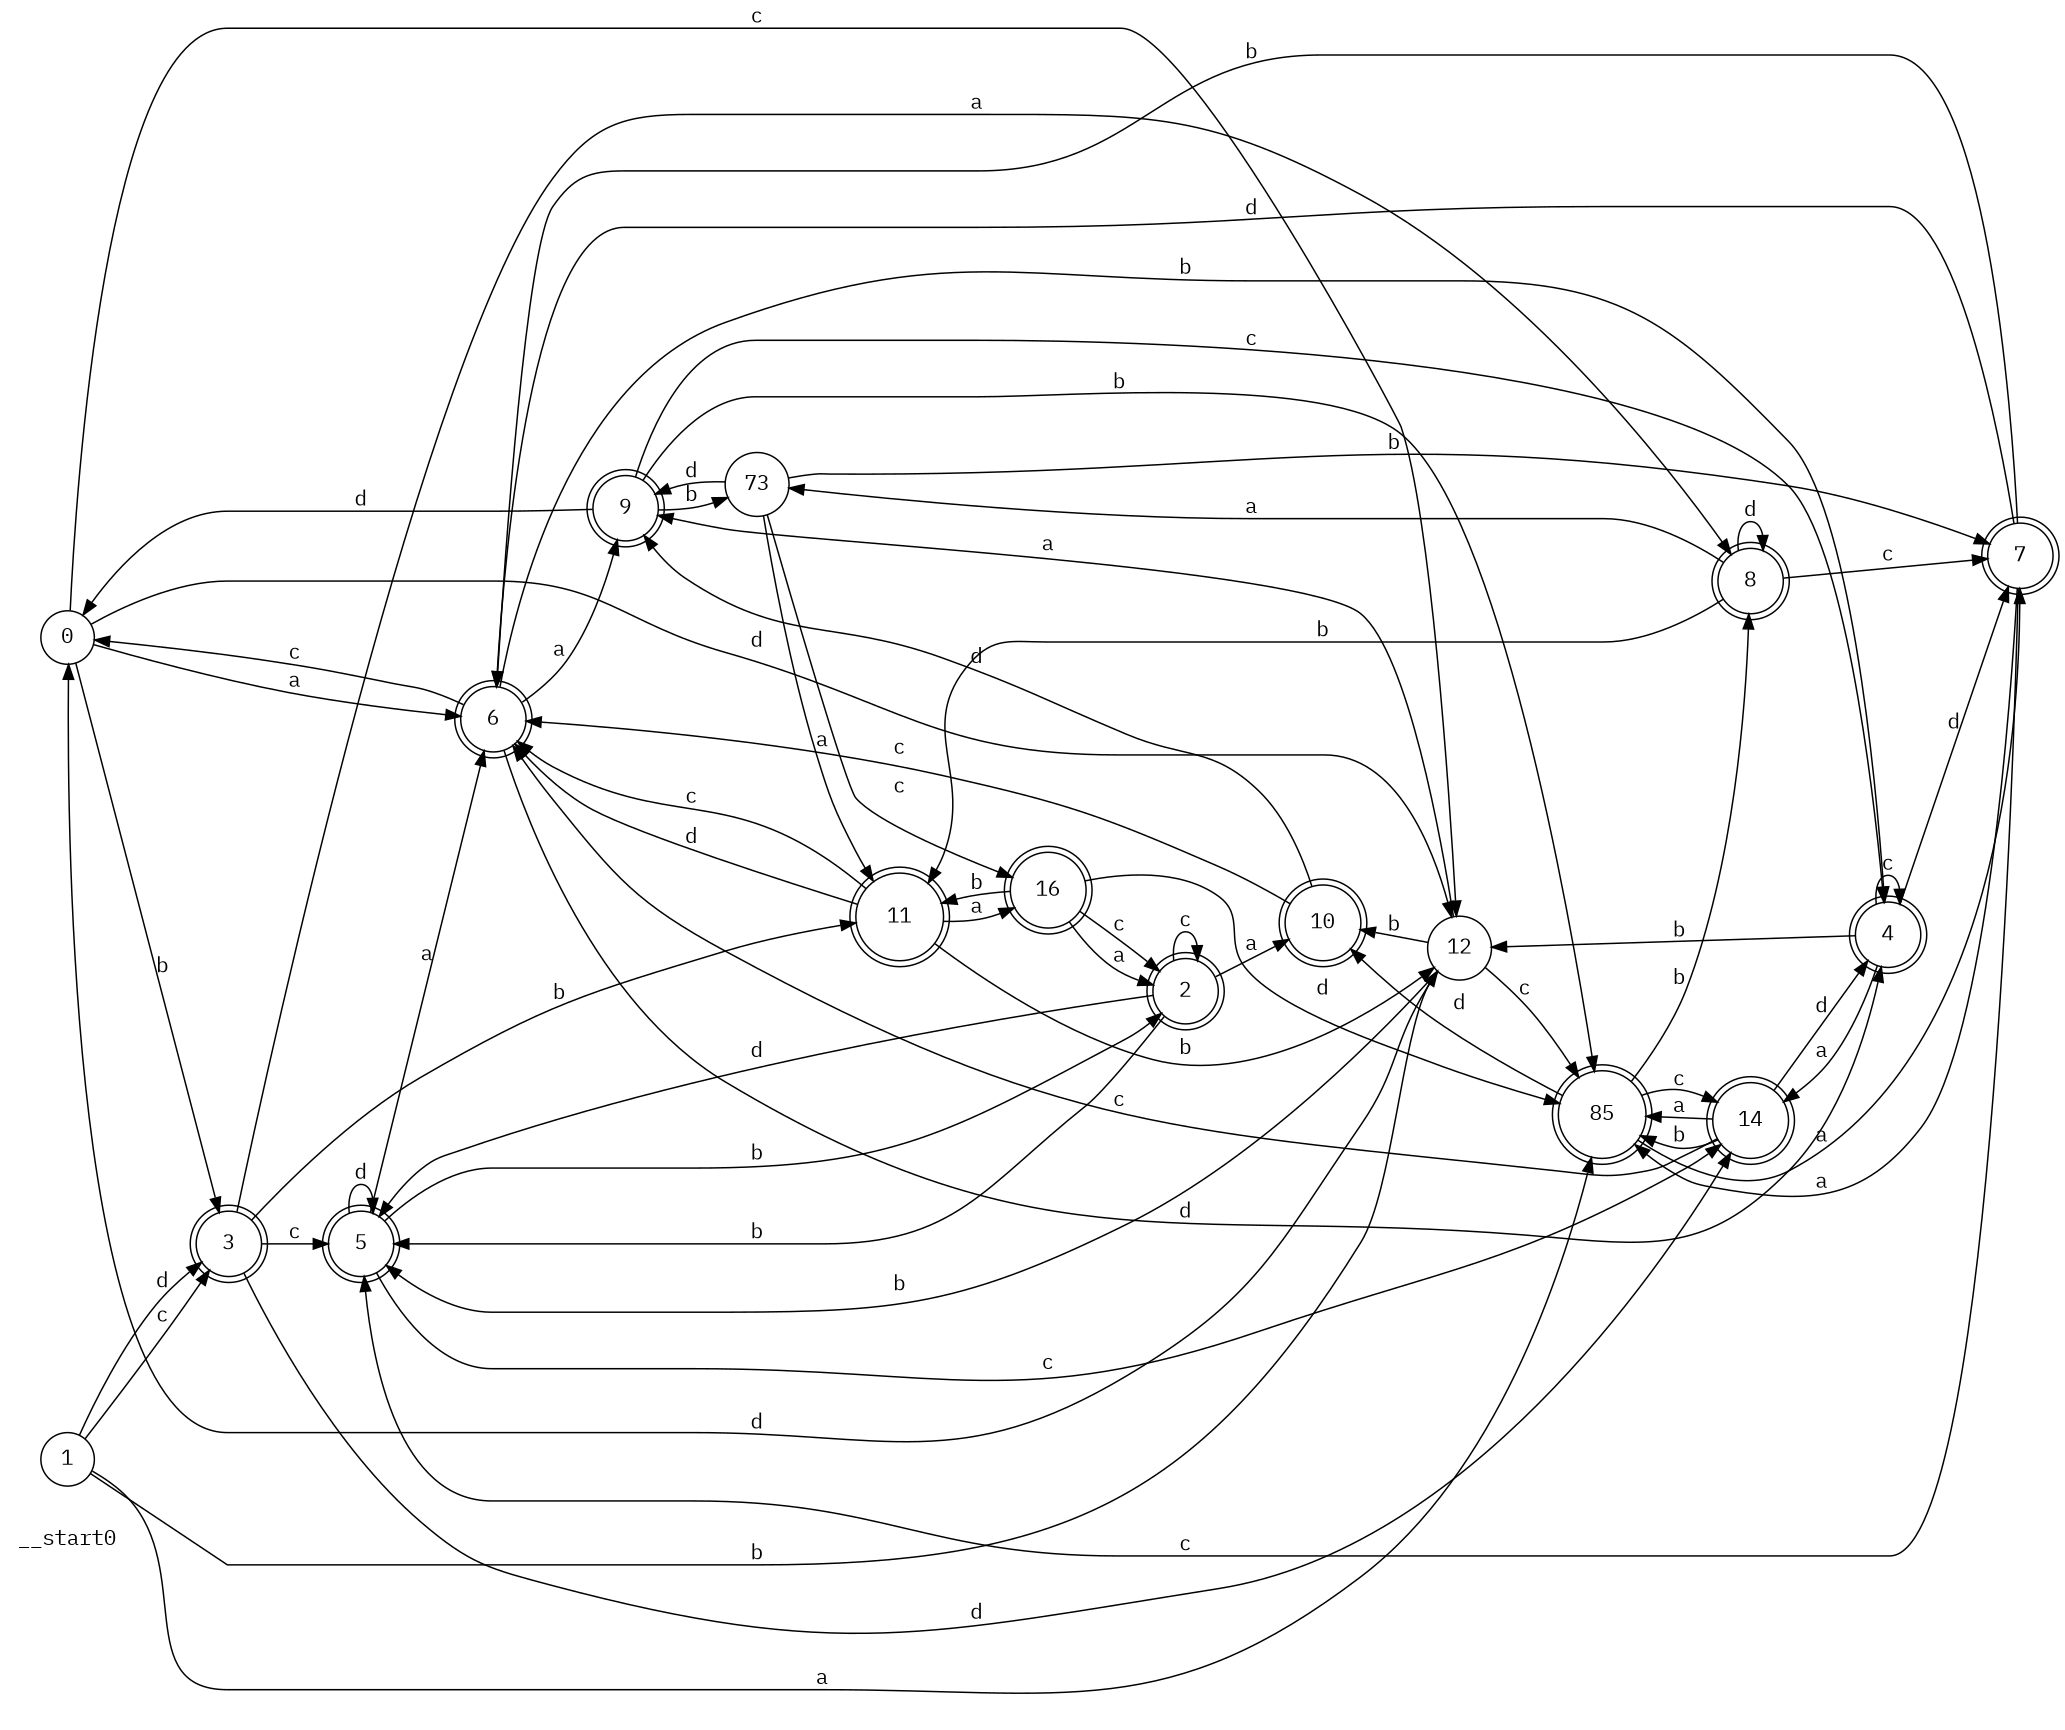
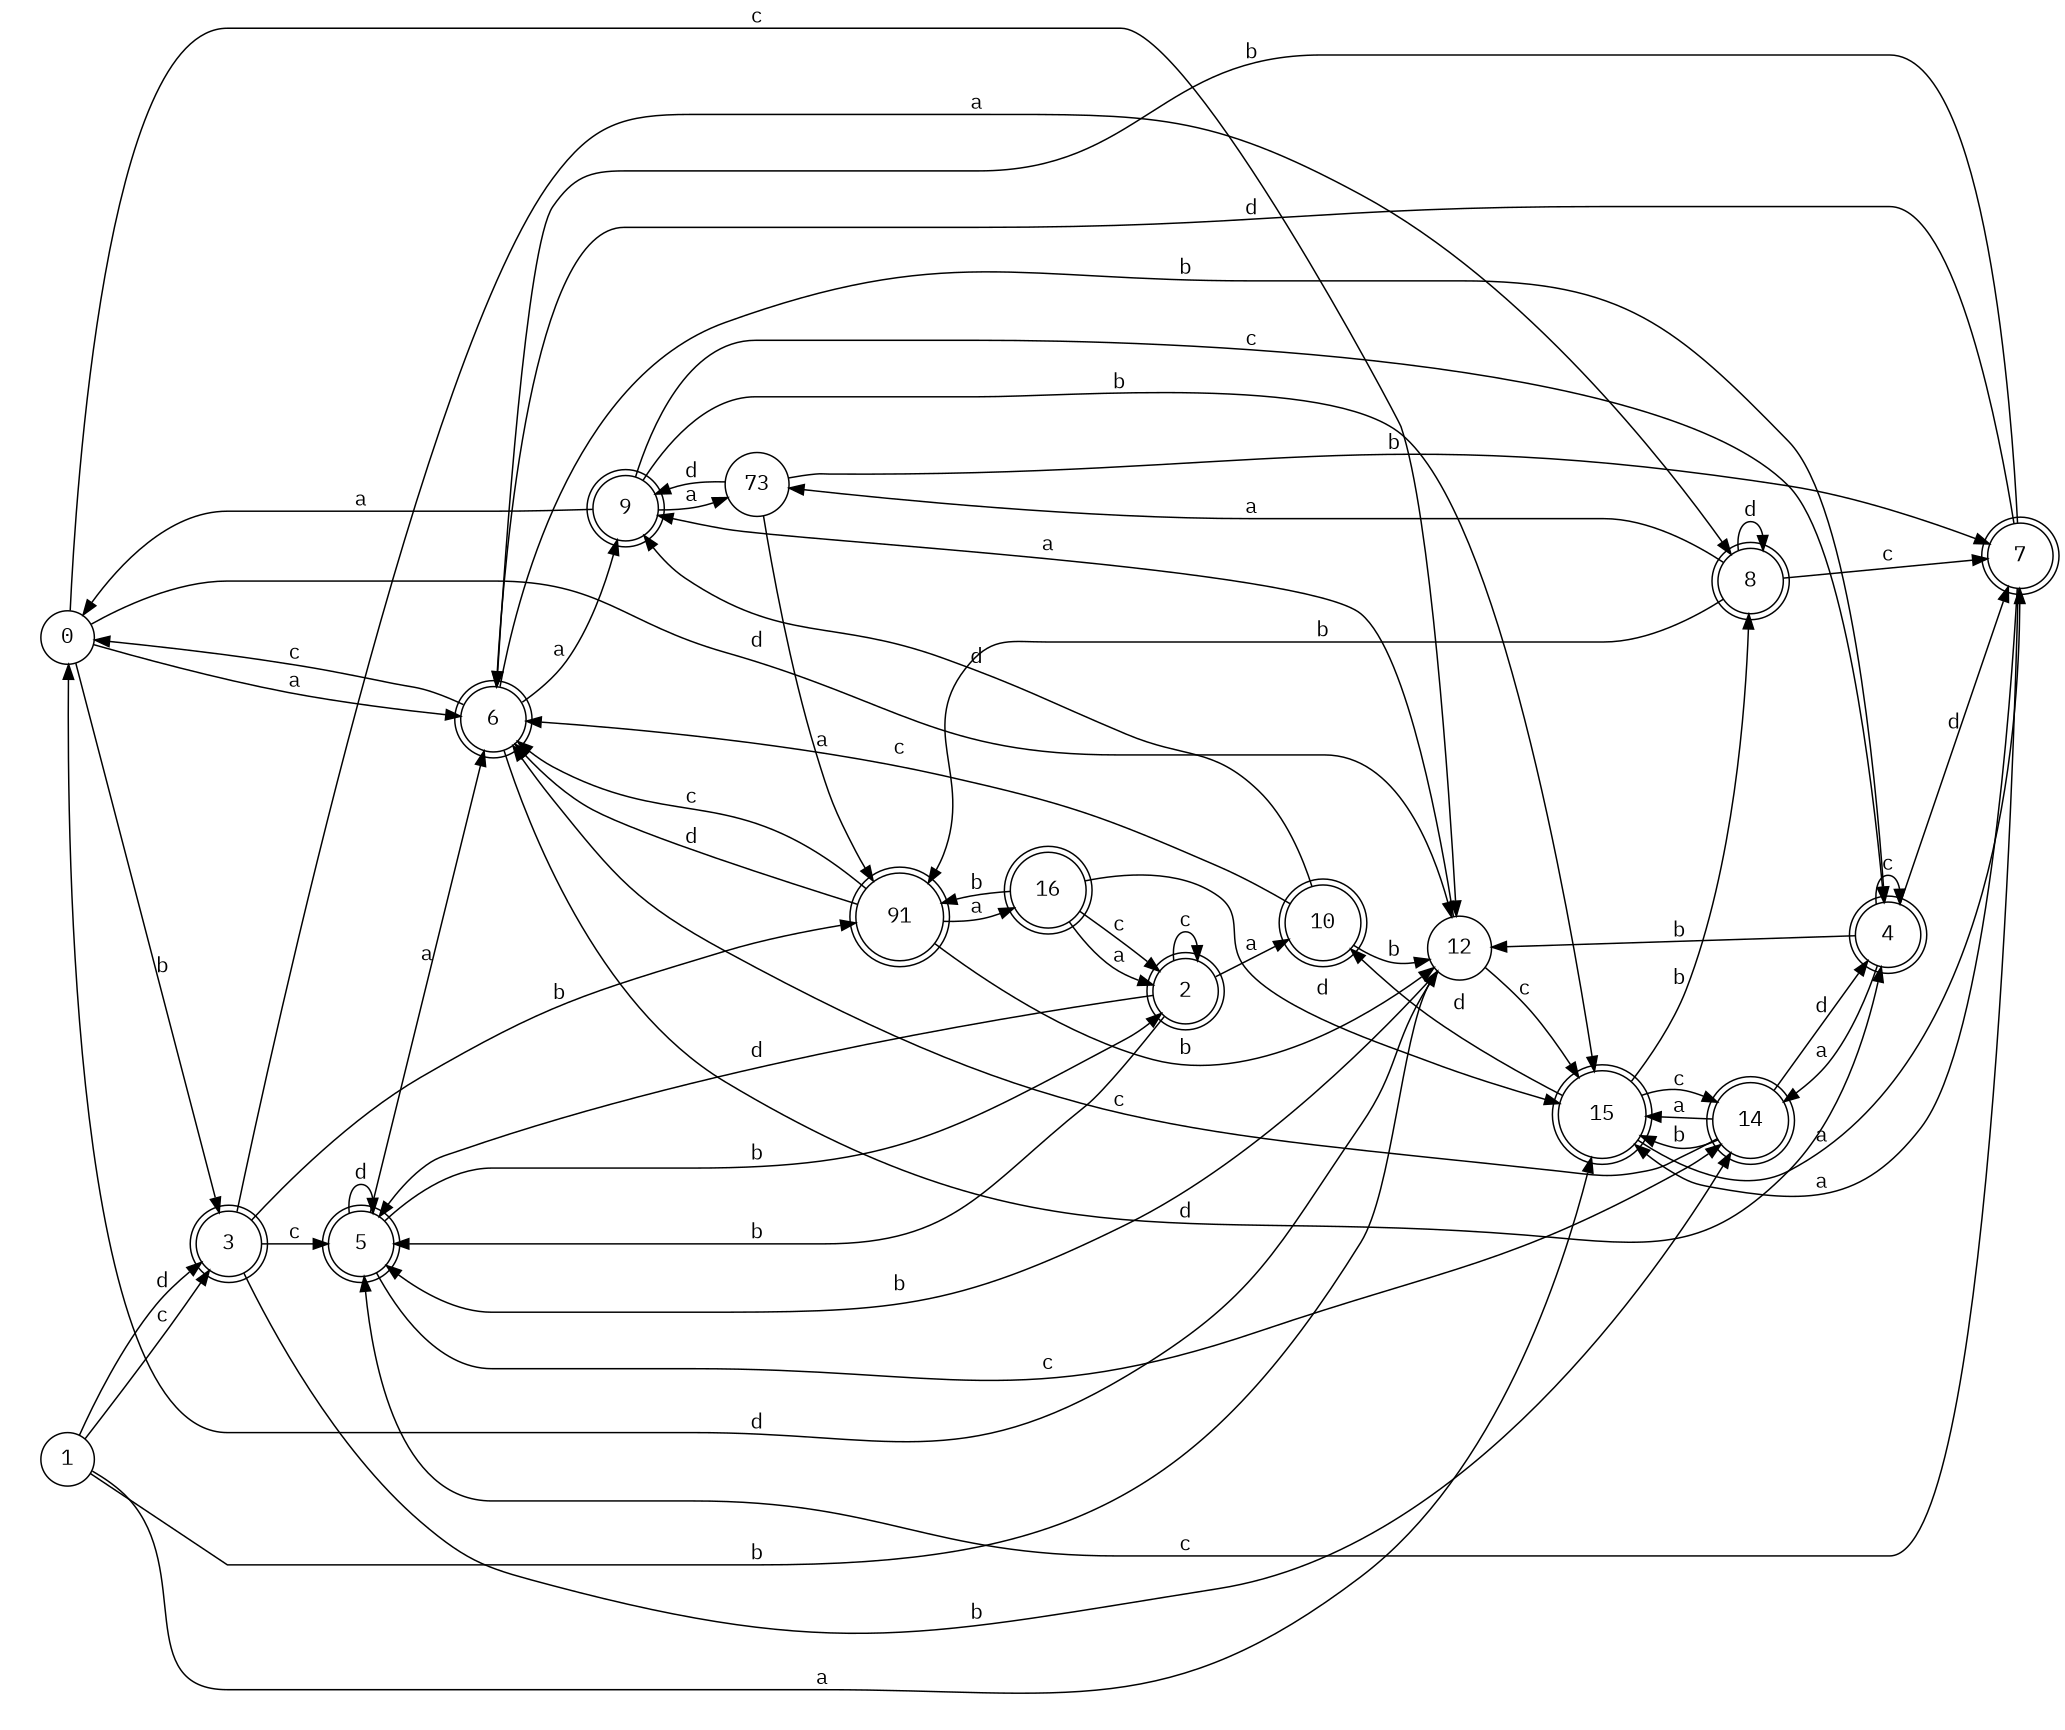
edge "9" -> "73": label "b" -> "a"
edge "9" -> "0": label "d" -> "a"
edge "73" -> "16": removed, label "c"
node "11": label "11" -> "91"
edge "12" -> "10": reversed
node "85": label "85" -> "15"
node "__start0": removed
edge "3" -> "14": label "d" -> "b"
